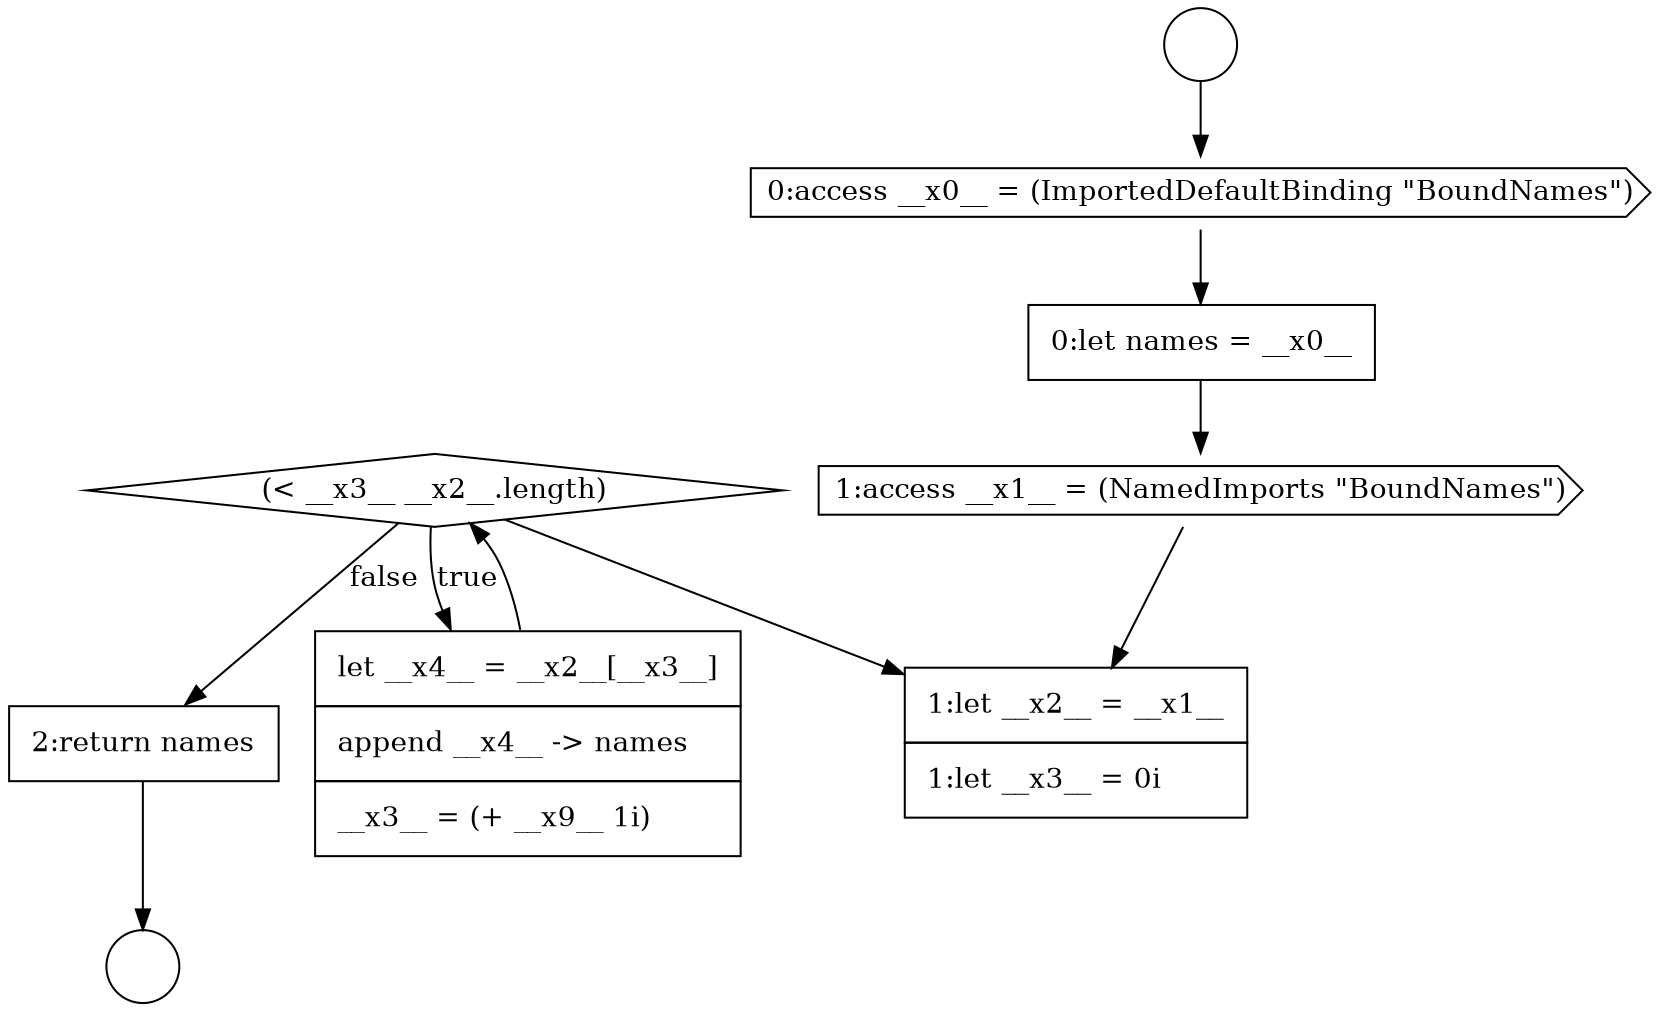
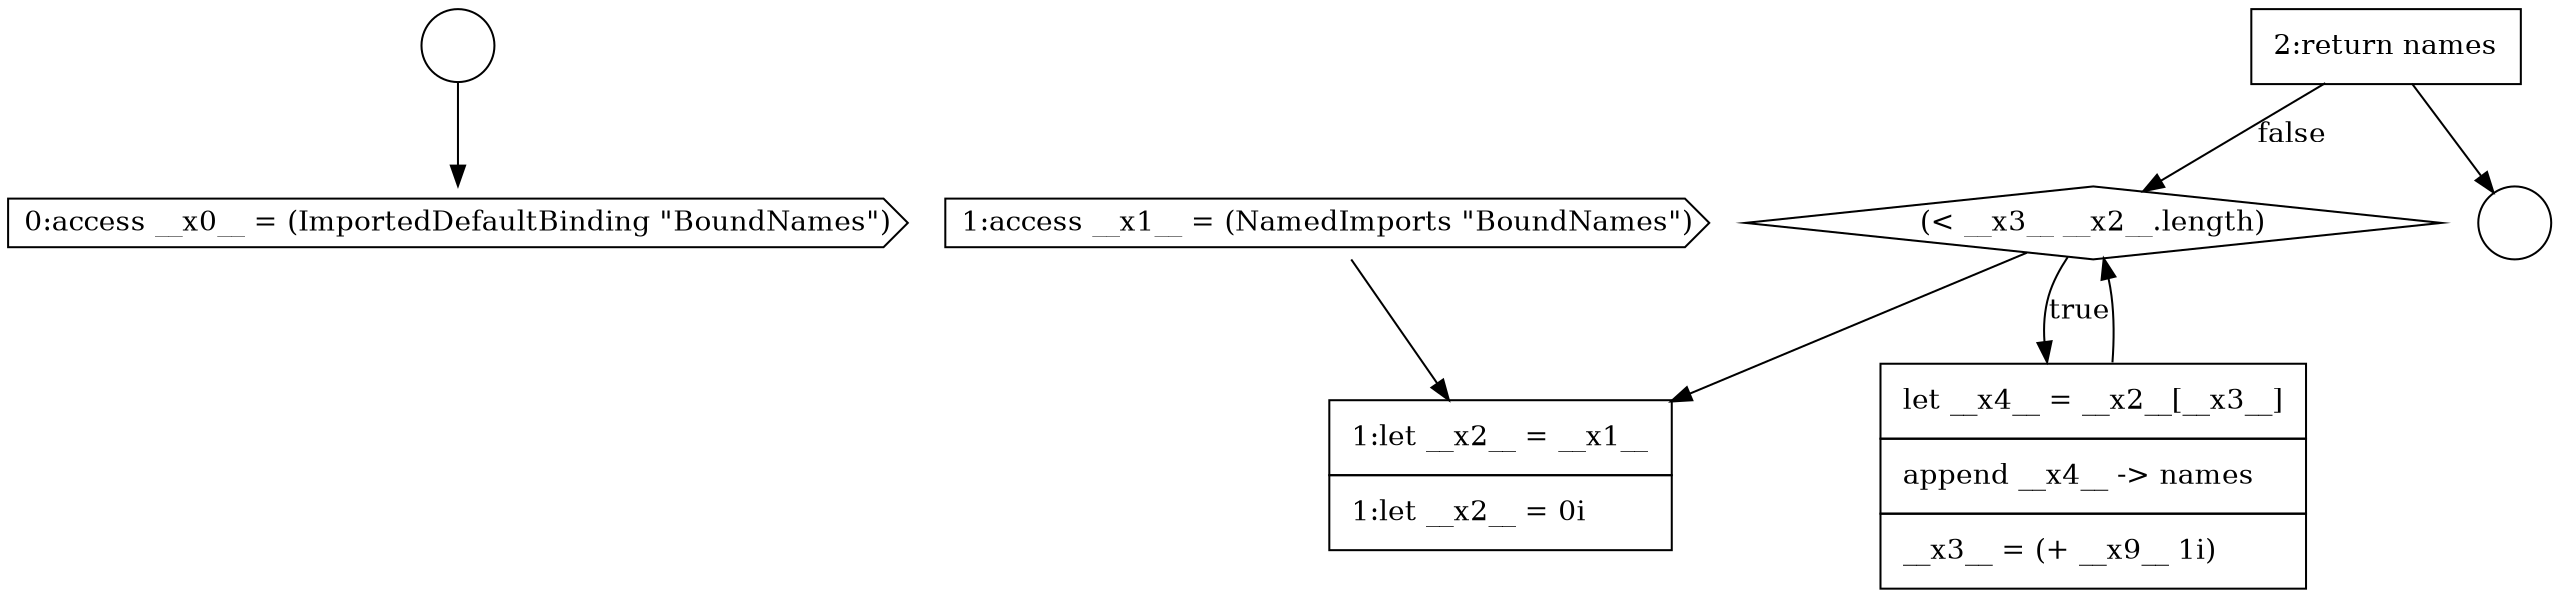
node "0:let names = __x0__": removed
edge "(< __x3__ __x2__.length)" -> "2:return names": reversed
node "1:let __x2__ = __x1__": text "1:let __x3__ = 0i" -> "1:let __x2__ = 0i"
